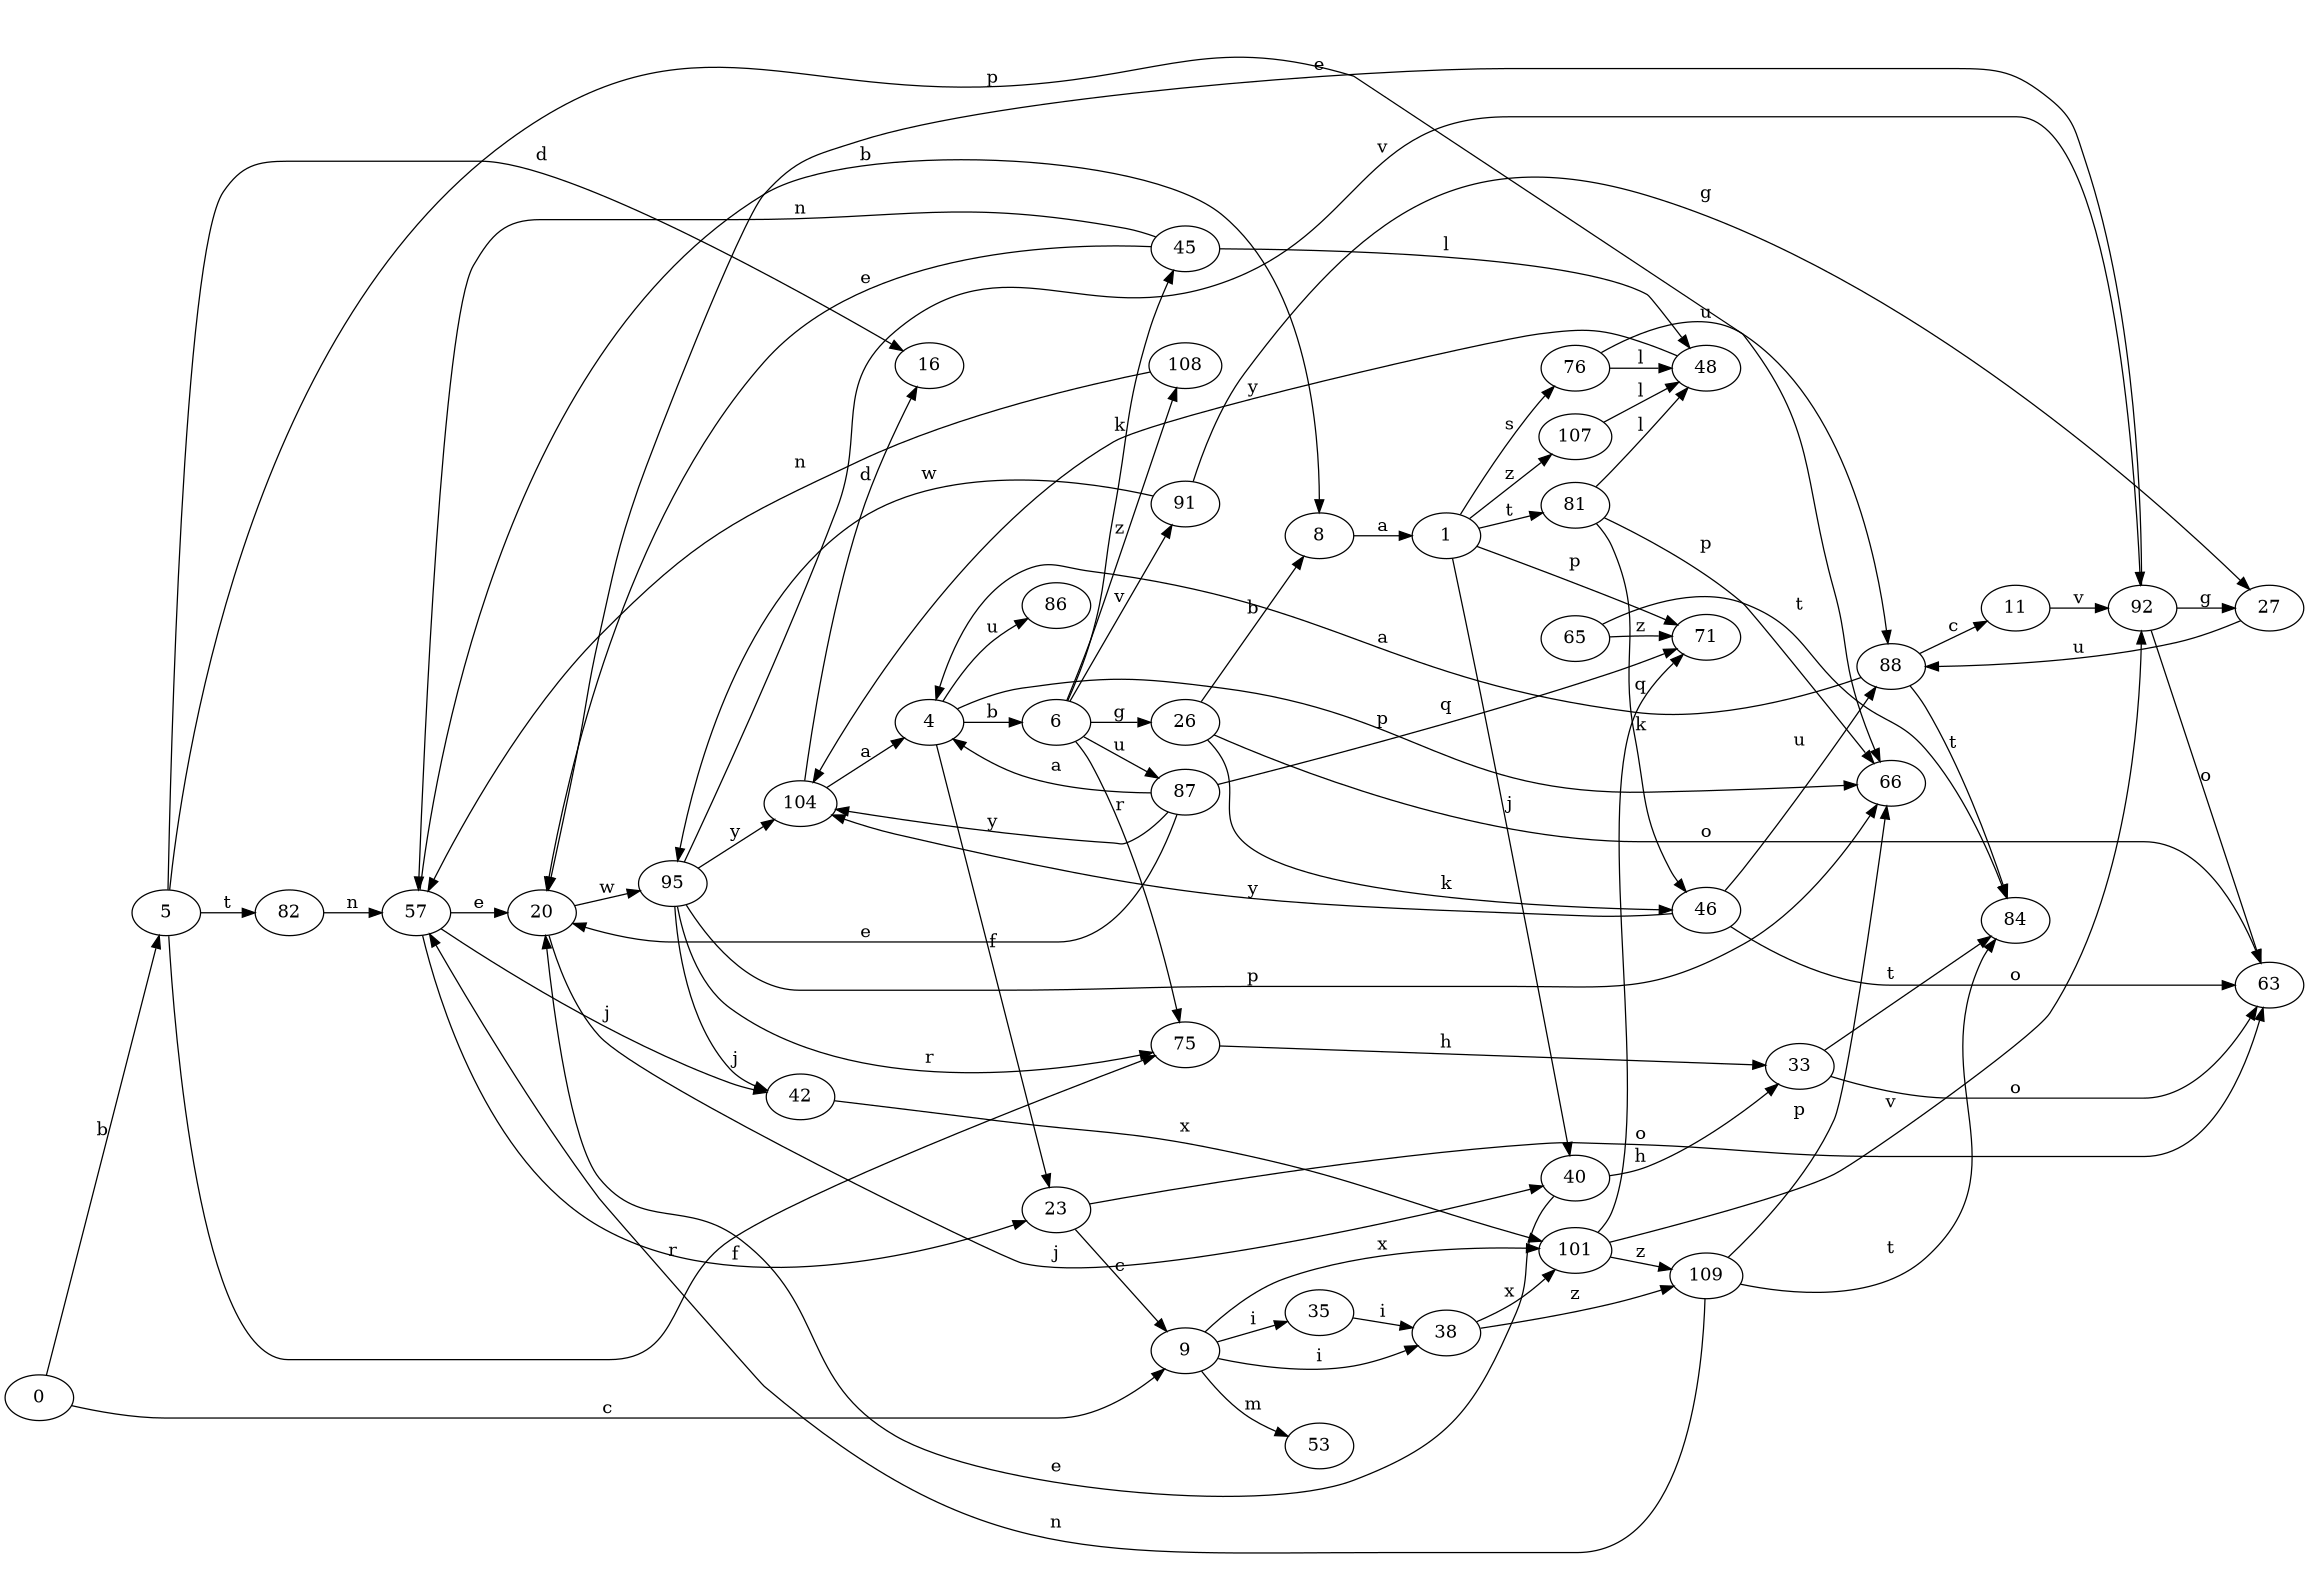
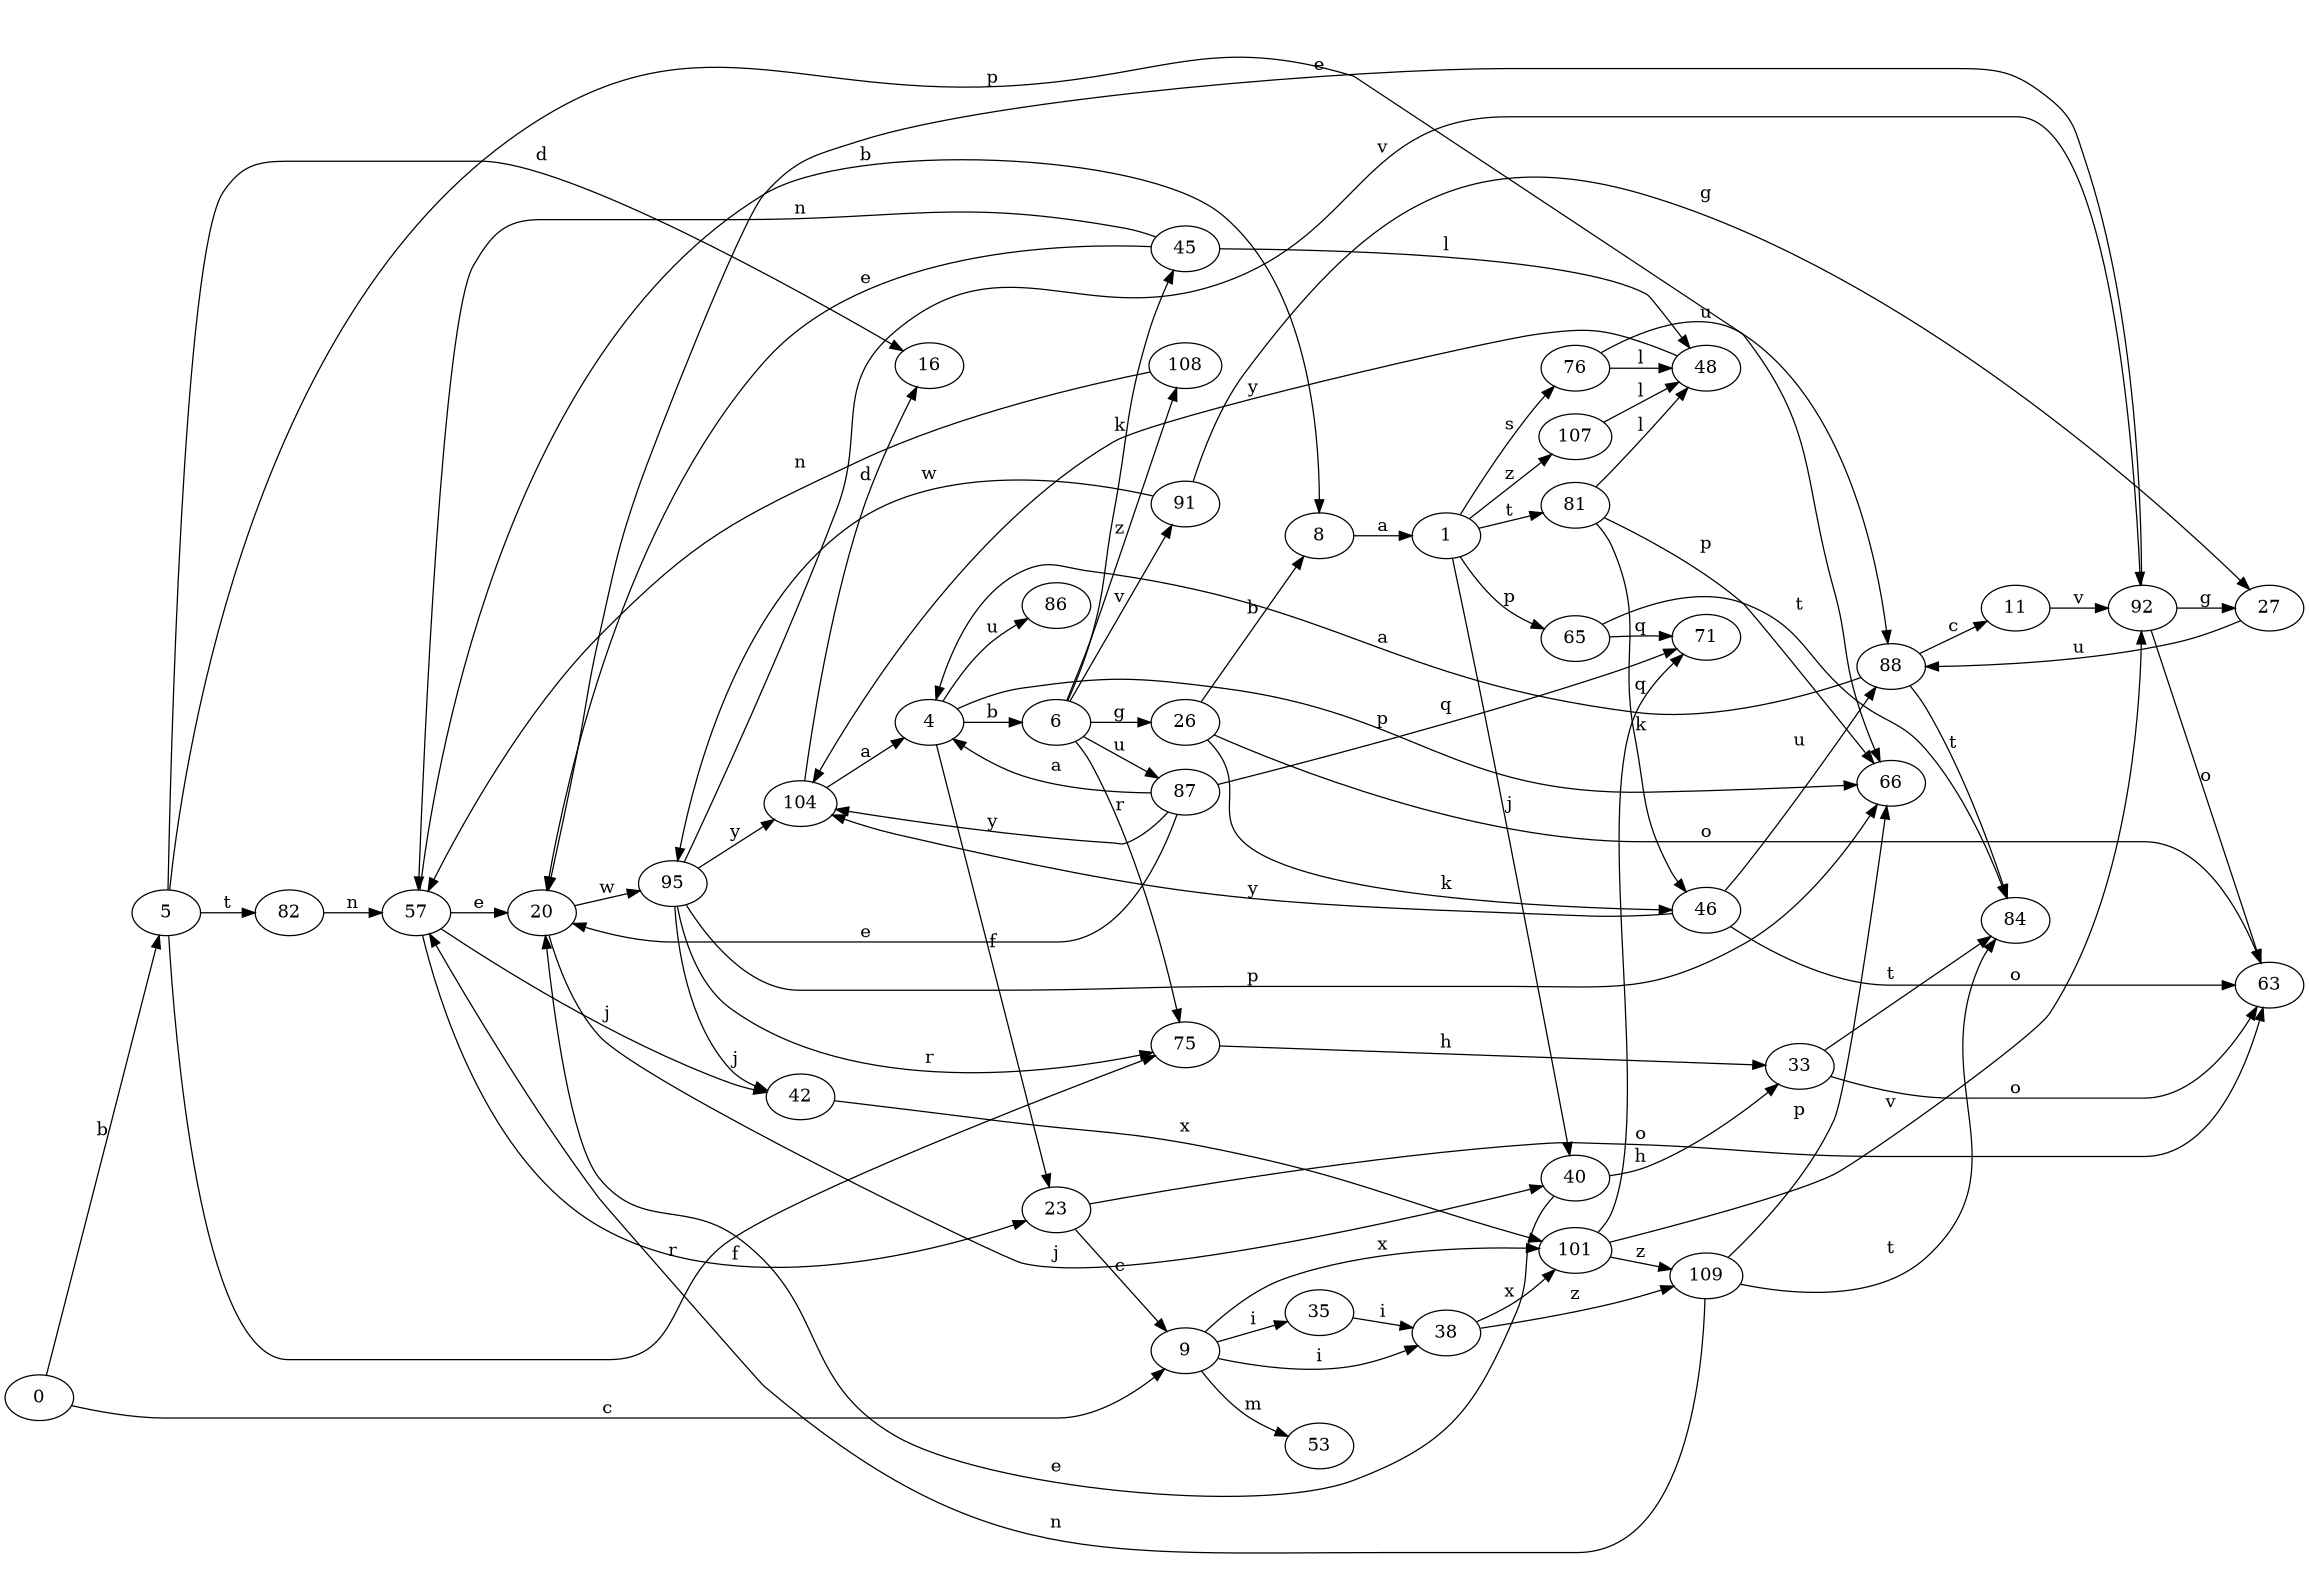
edge "1" -> "71": now "1" -> "65"
edge "65" -> "71": label "z" -> "q"
